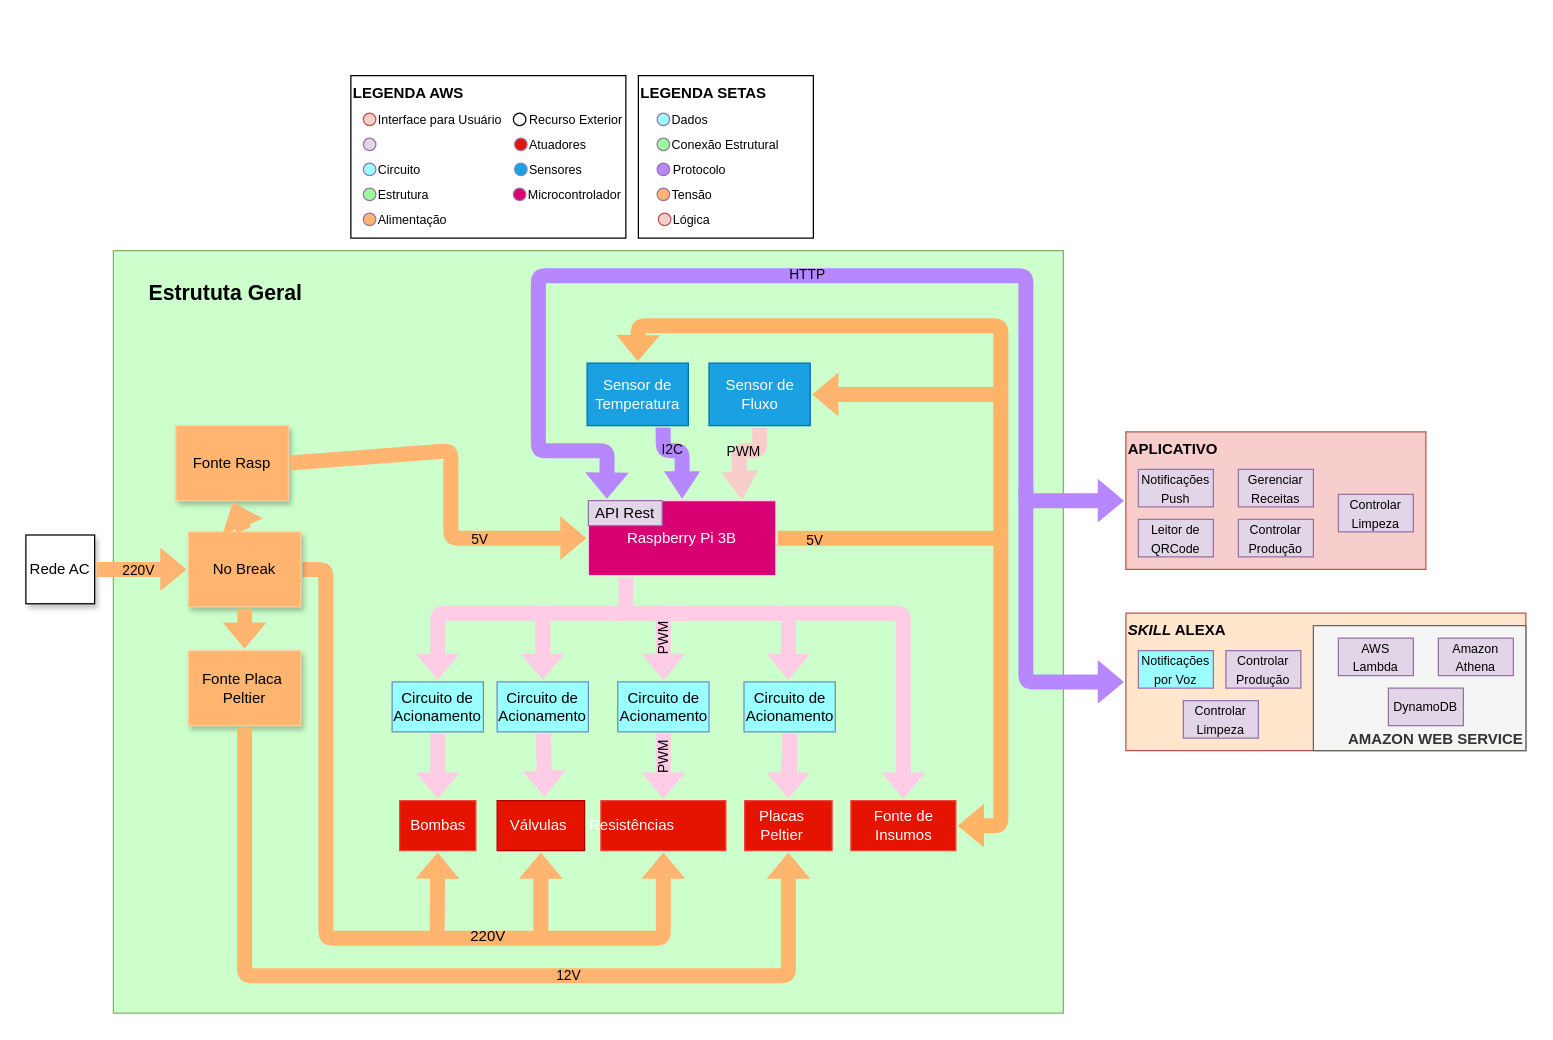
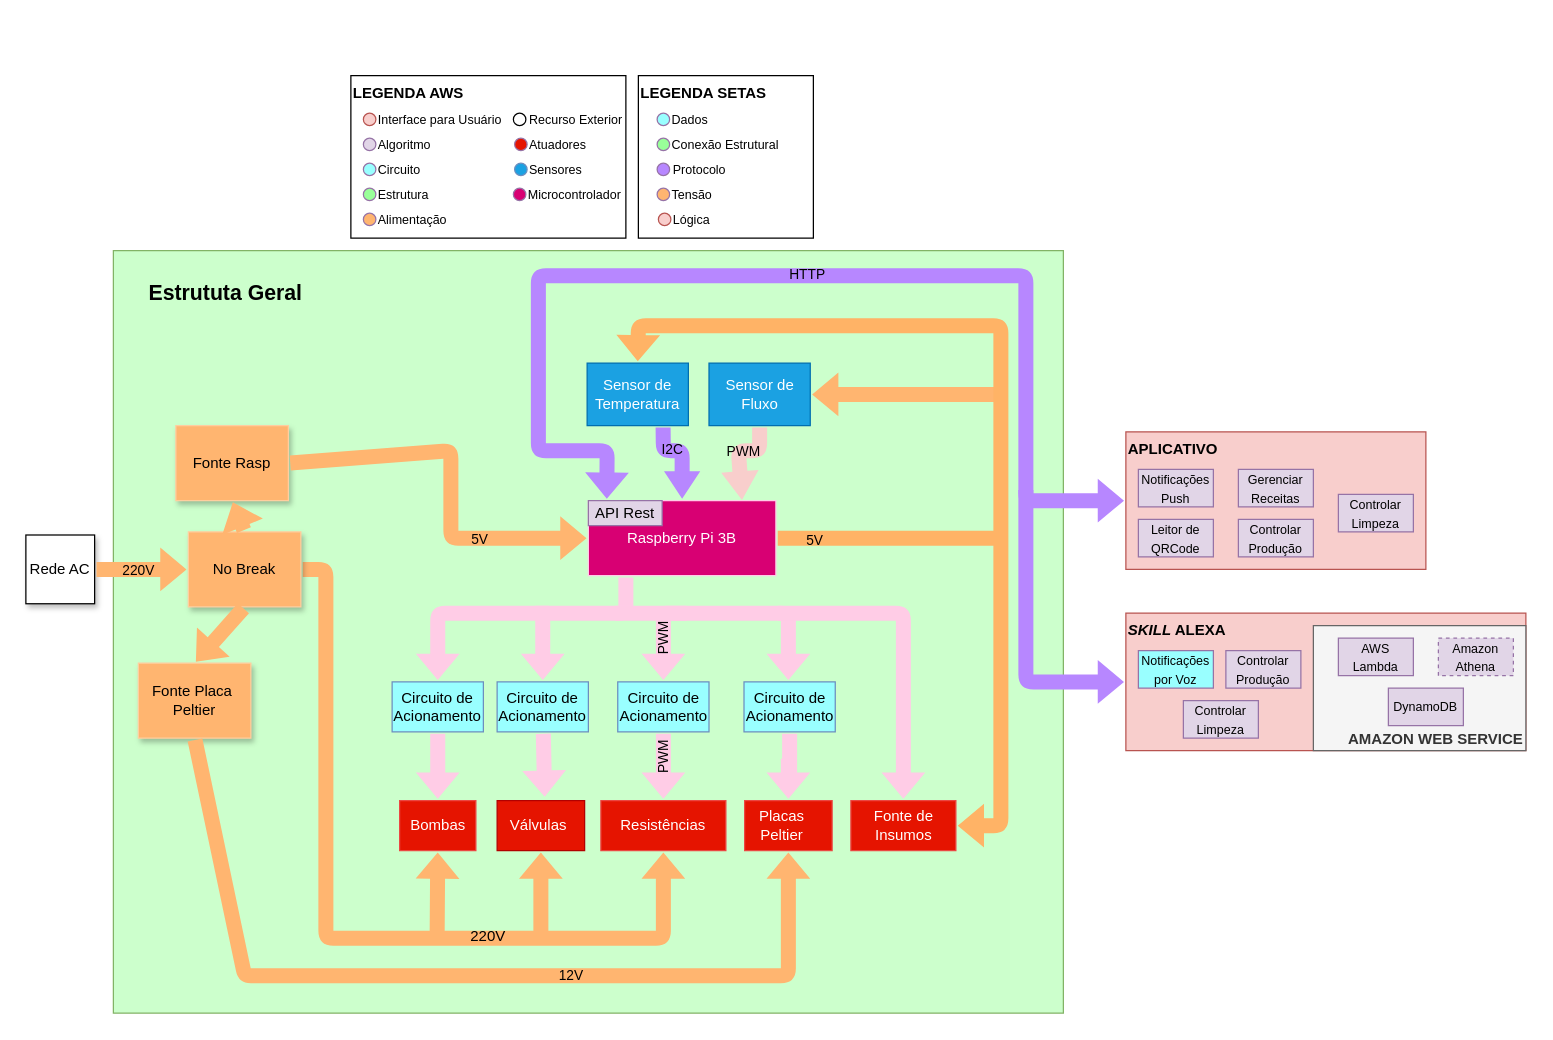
node "Algoritmo": added
node "SKILL ALEXA": fillcolor #ffe6cc -> #f8cecc
node "Amazon Athena": style solid -> dashed
node "Fonte Placa Peltier": moved (244, 688) -> (194, 701)
node "Resistências": moved (632, 826) -> (663, 826)
